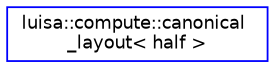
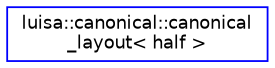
node "luisa::compute::canonical _layout< half >": label "luisa::compute::canonical _layout< half >" -> "luisa::canonical::canonical _layout< half >"
